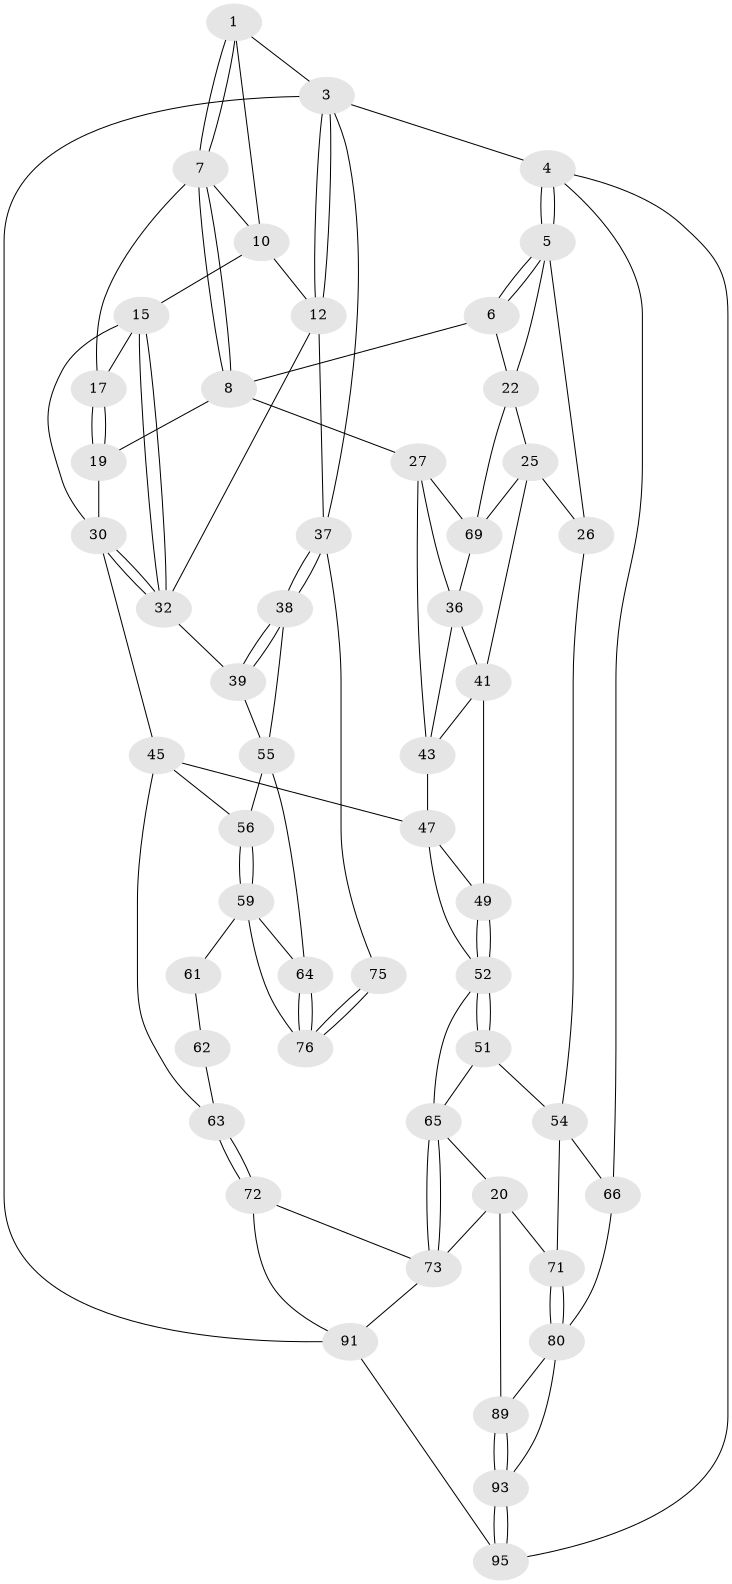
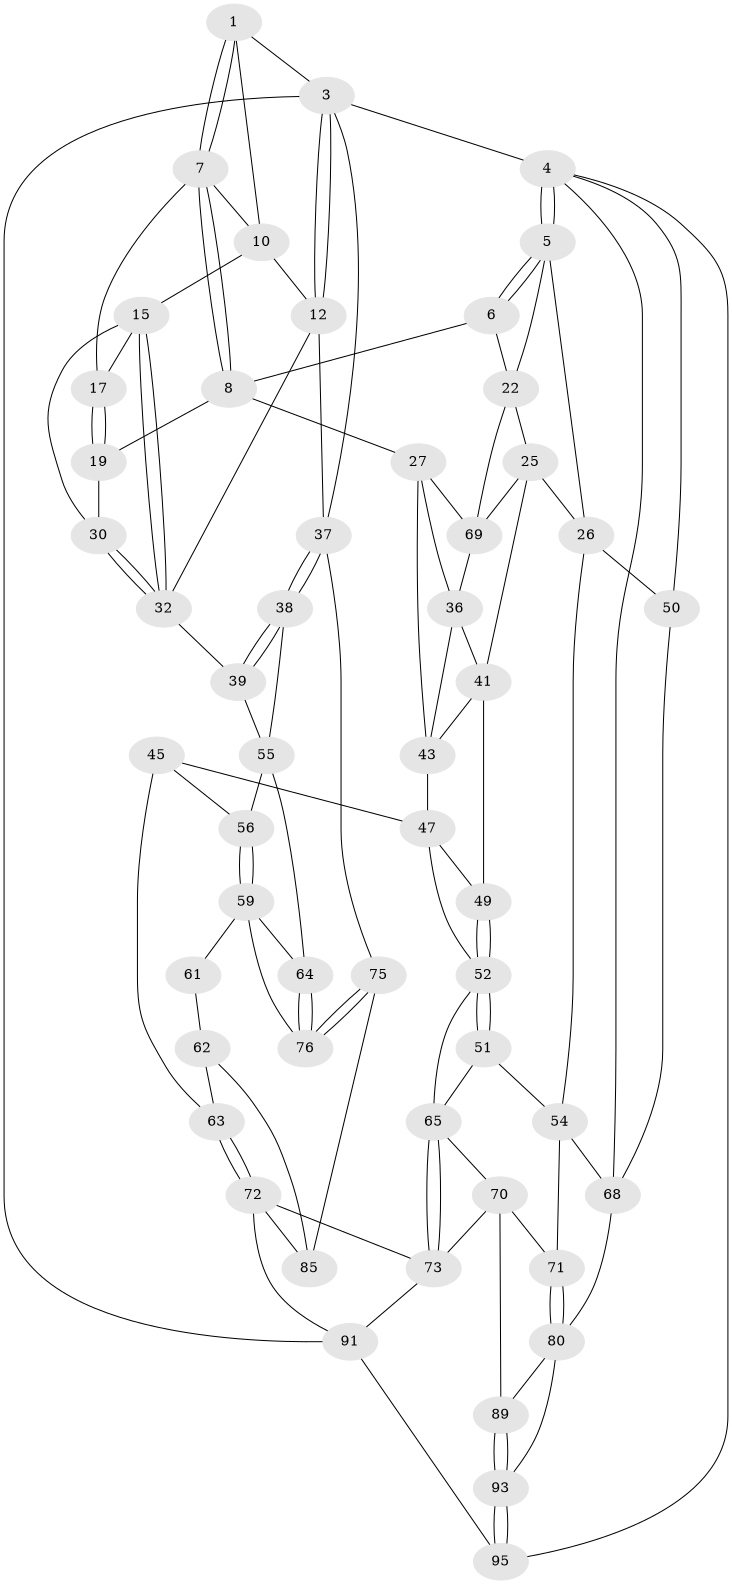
node "50": added
edge "30" -- "45": removed
node "20": label "20" -> "70"
node "66": label "66" -> "68"
node "85": added
